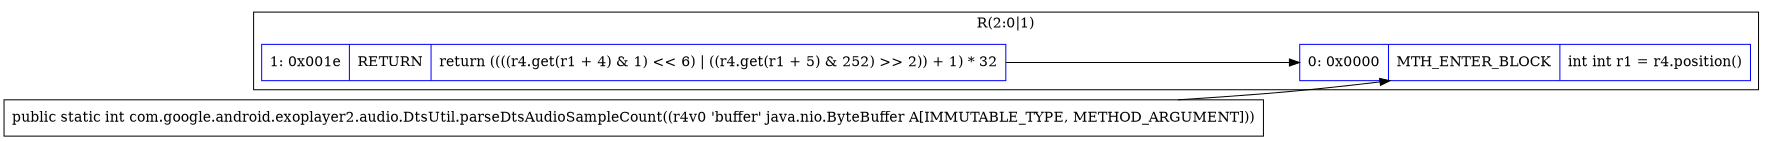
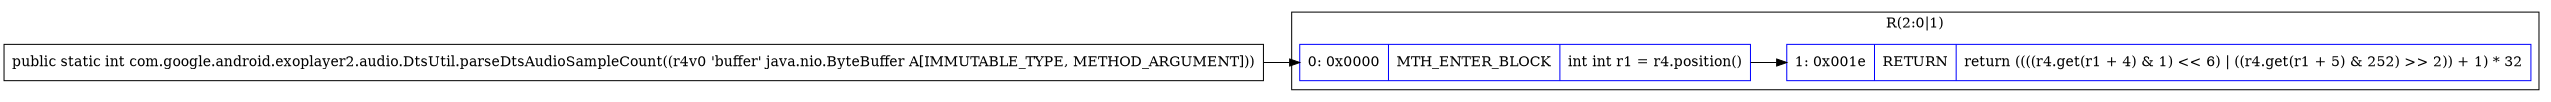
edge "1: 0x001e" -> "0: 0x0000": reversed
